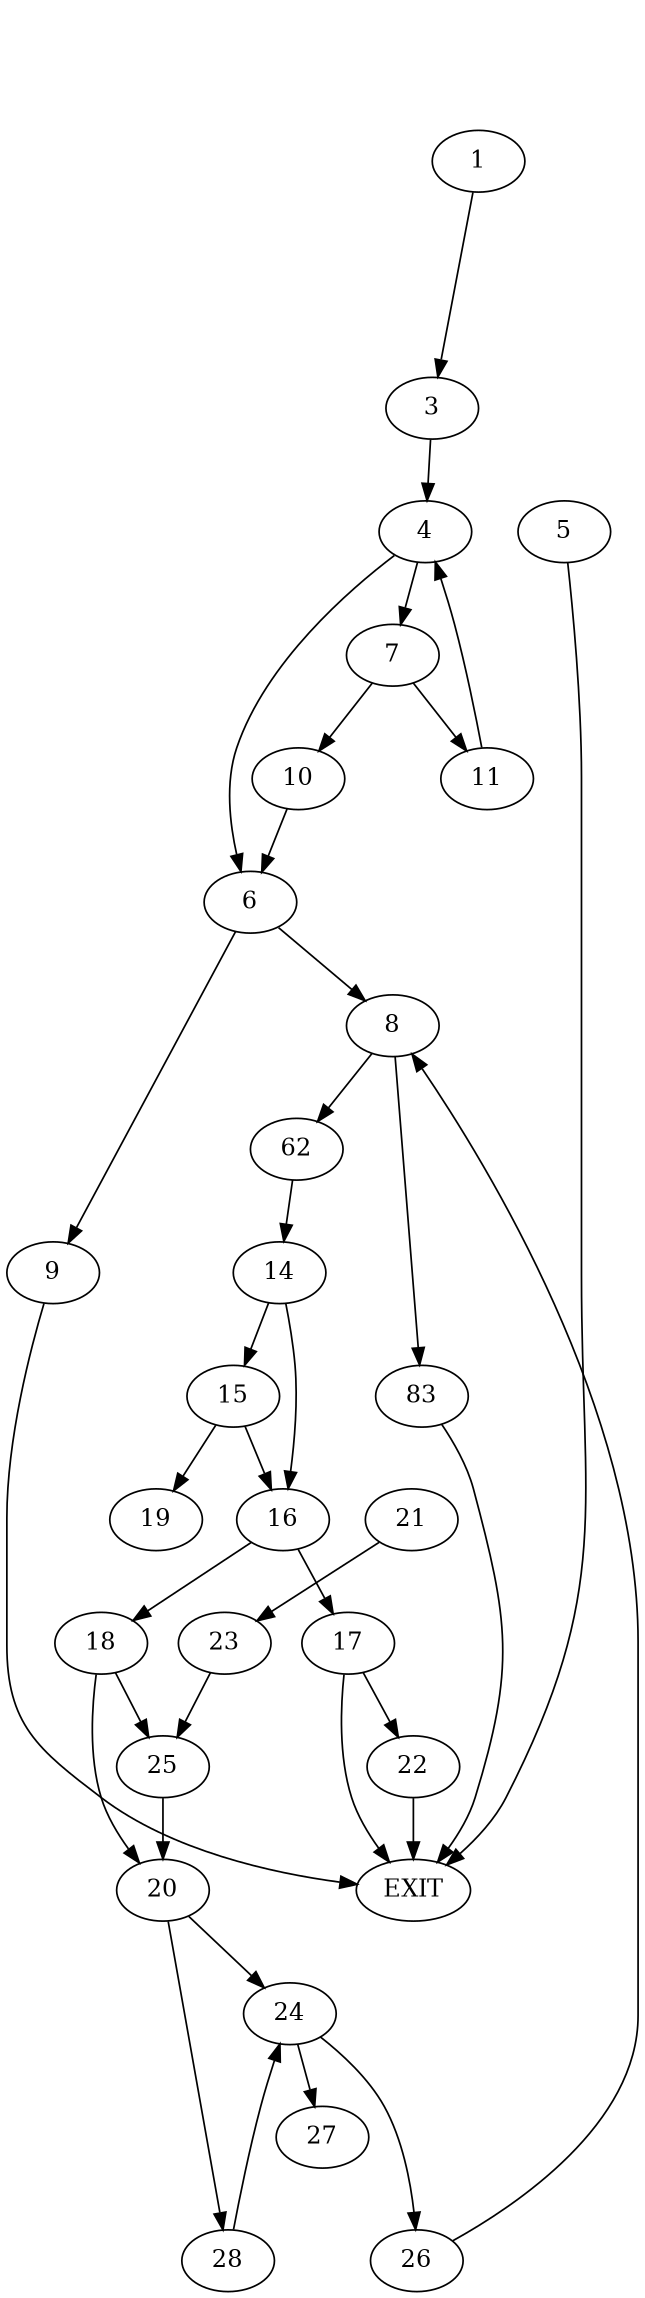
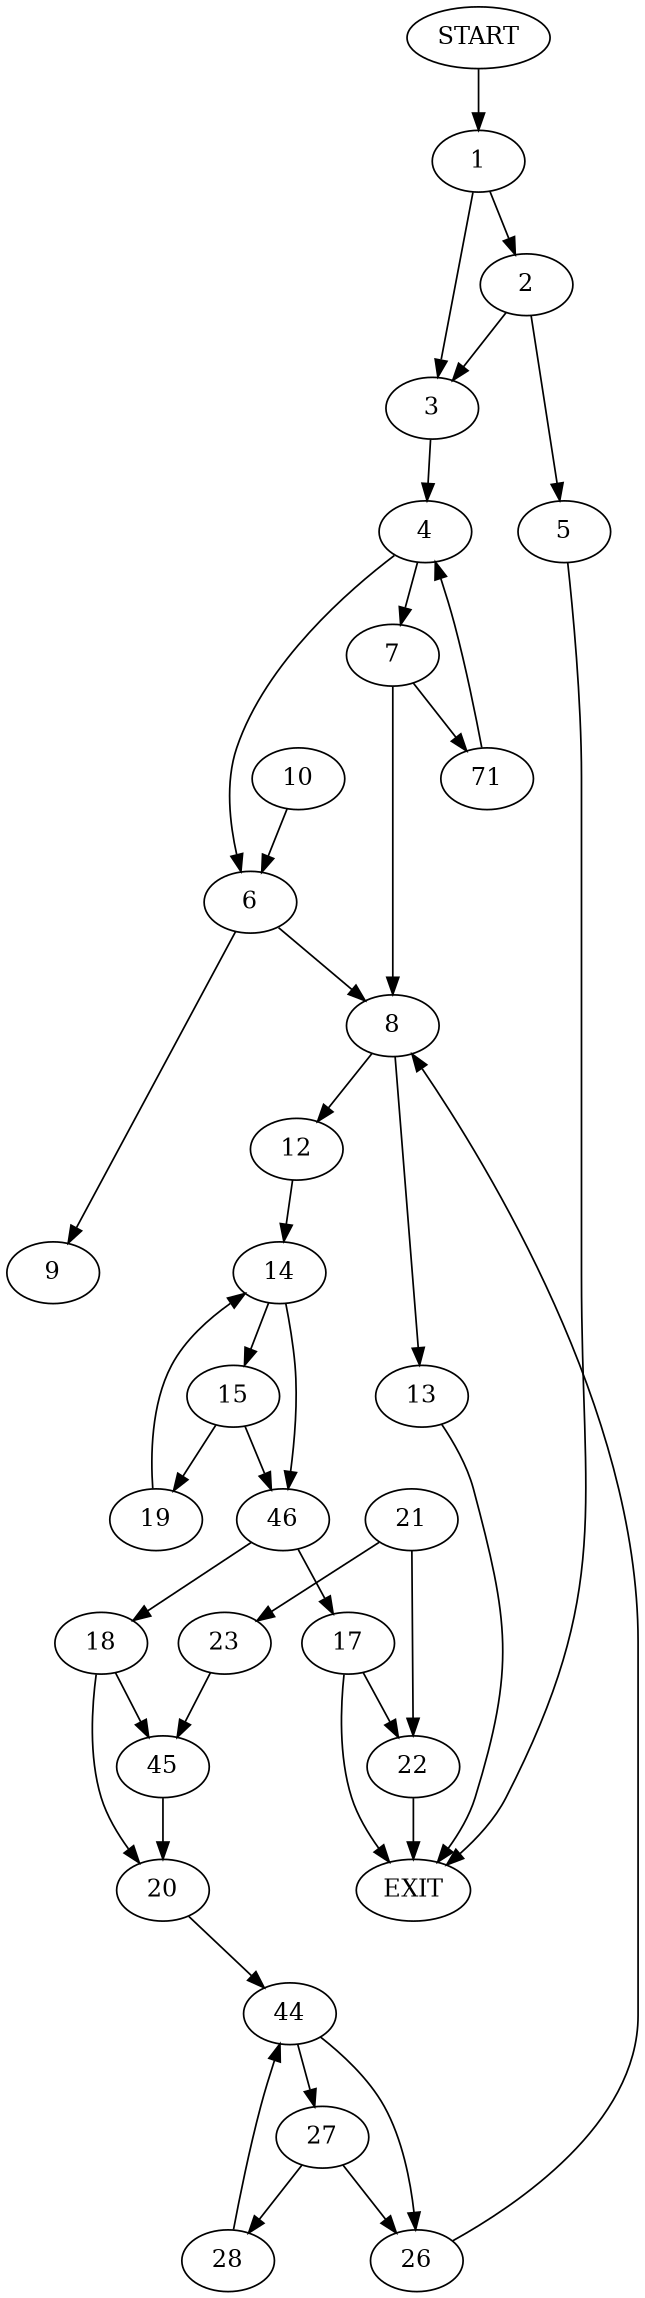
node "START": added
node "2": added
edge "7" -> "10": now "7" -> "8"
node "11": label "11" -> "71"
node "62": label "62" -> "12"
edge "19" -> "14": added
node "83": label "83" -> "13"
node "16": label "16" -> "46"
edge "21" -> "22": added
edge "9" -> "EXIT": removed
node "25": label "25" -> "45"
node "24": label "24" -> "44"
edge "20" -> "28": now "27" -> "28"
edge "27" -> "26": added
